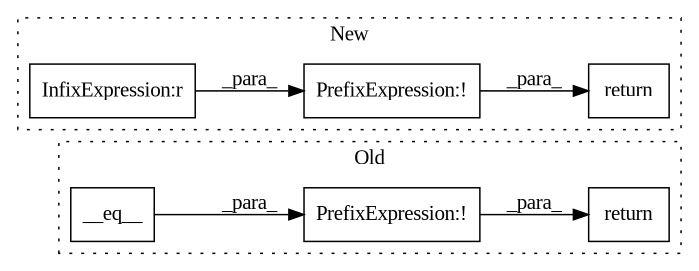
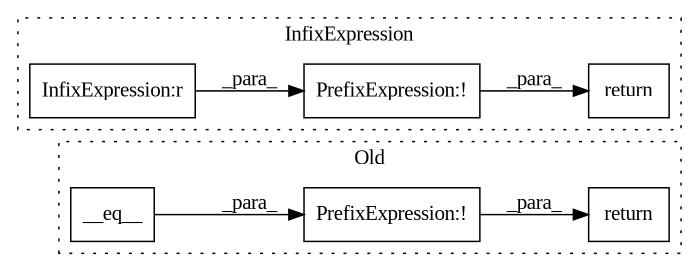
cluster "New": label "New" -> "InfixExpression"
